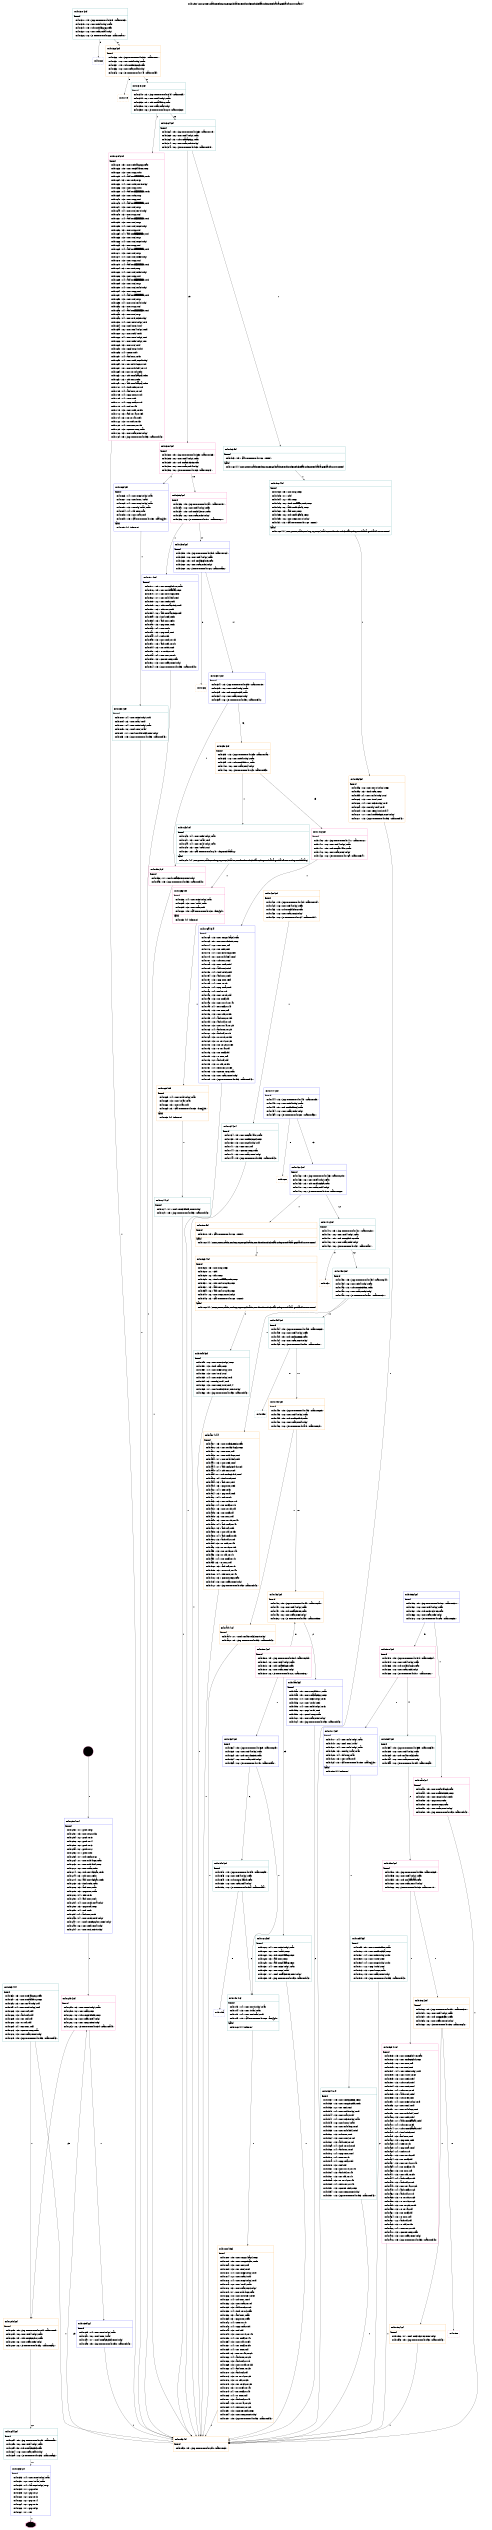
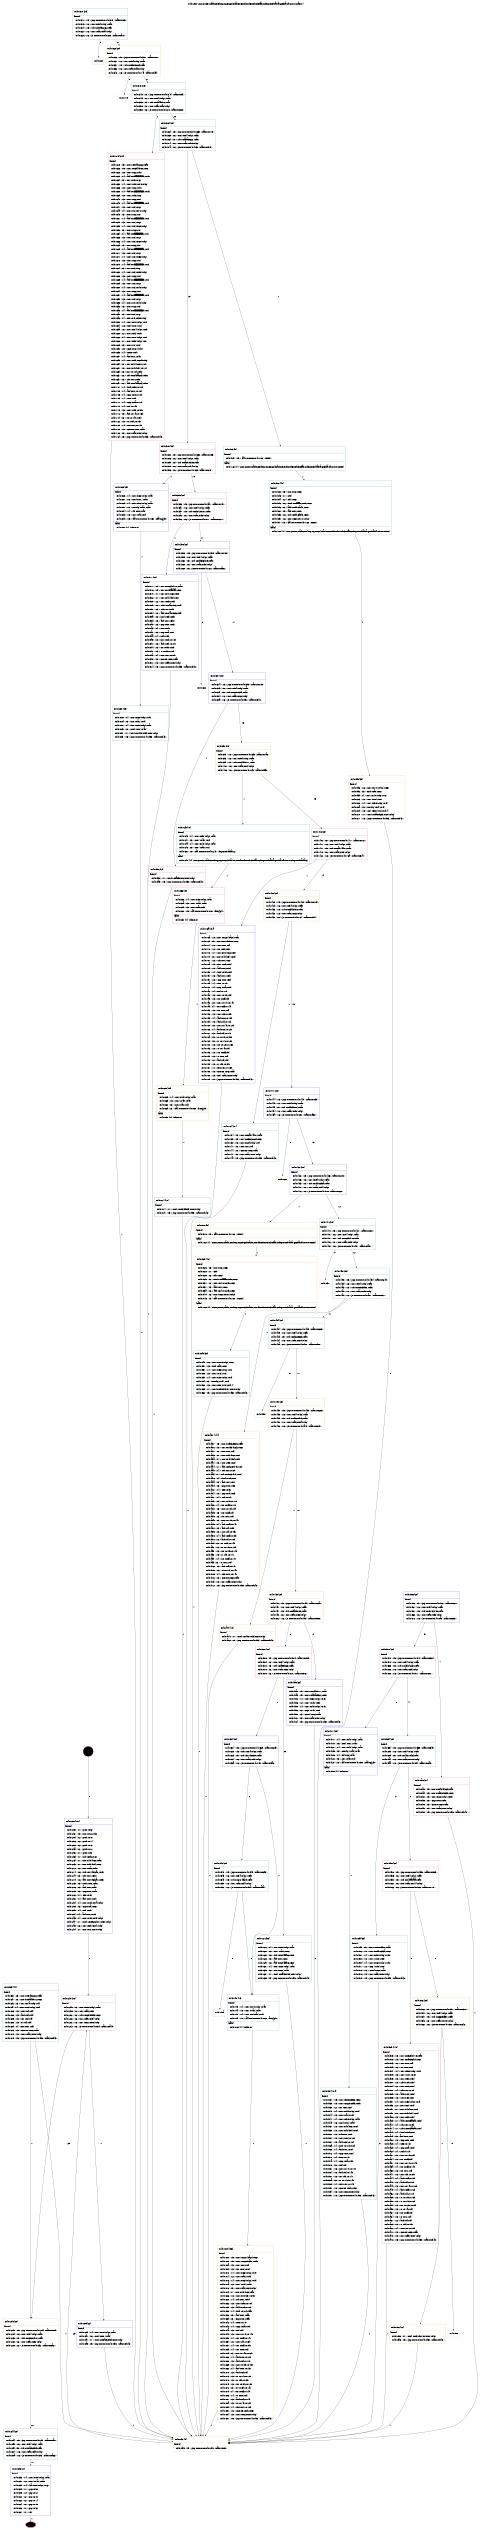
edge "0x40140c [28]" -> "0x401428 [28]": added, label "14"
edge "0x401428 [28]" -> "0x401444 [28]": added, label "13"
edge "0x401508 [28]" -> "0x4014ec [28]": reversed
edge "0x401594 [28]" -> "0x4018fd [33]": added, label "2"
